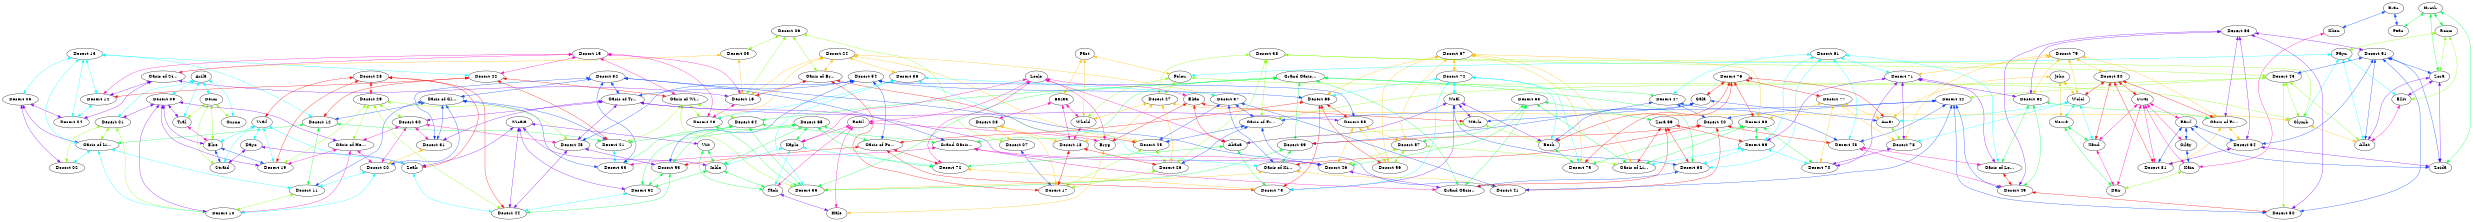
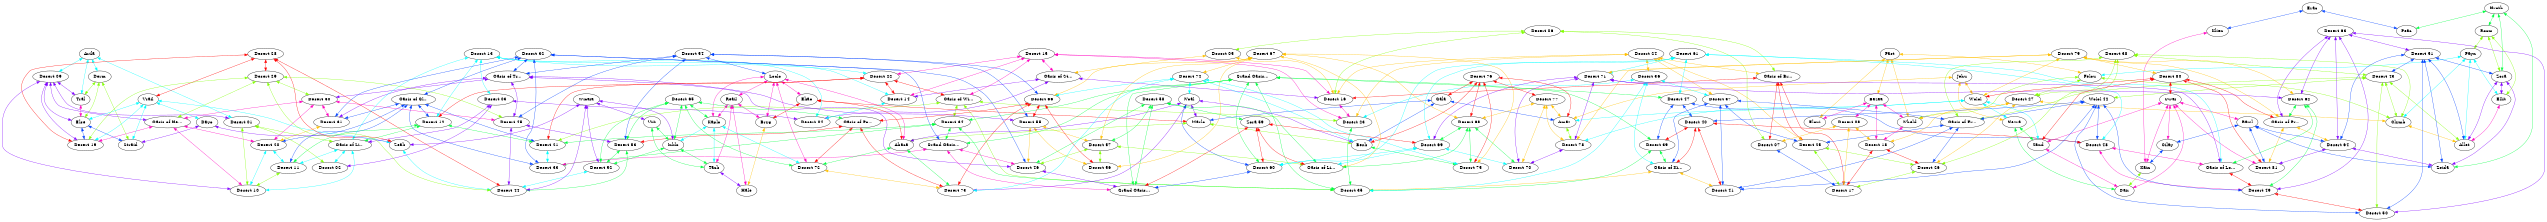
node "Desert 42": label "Desert 42" -> "Wolol 42"
edge "Desert 54" -- "Oasis of Po...": now "Desert 54" -- "Loclo"
edge "Oasis of Br..." -- "Desert 07": added
node "Ourno": removed
node "Eloui": added
